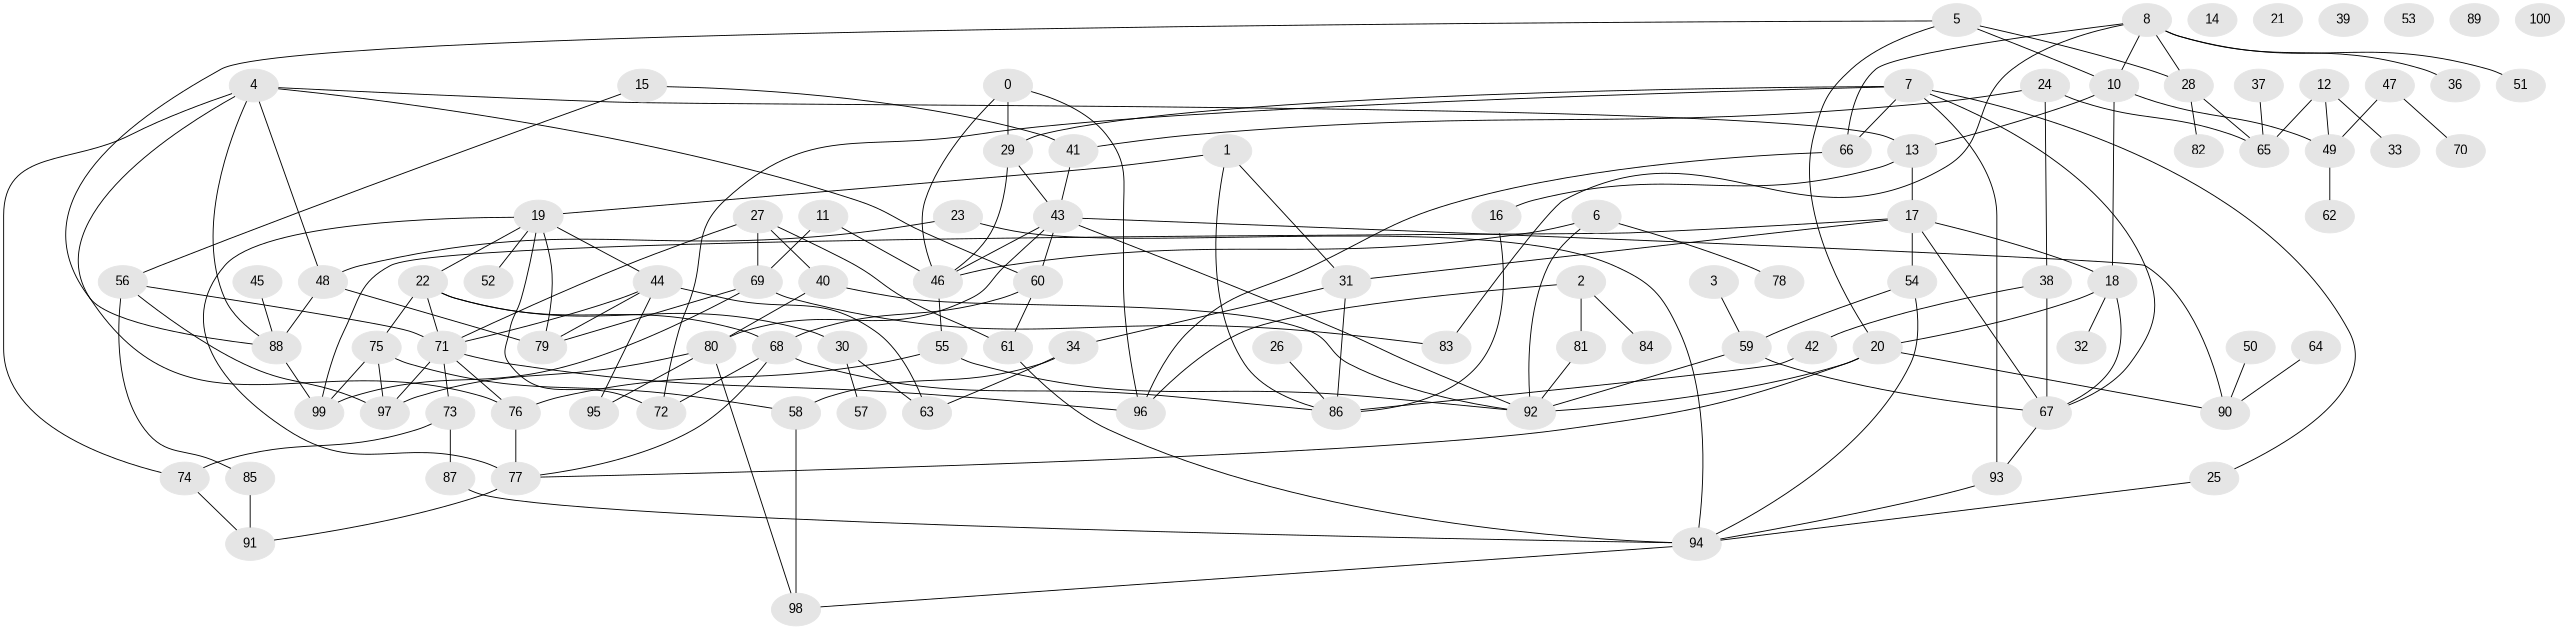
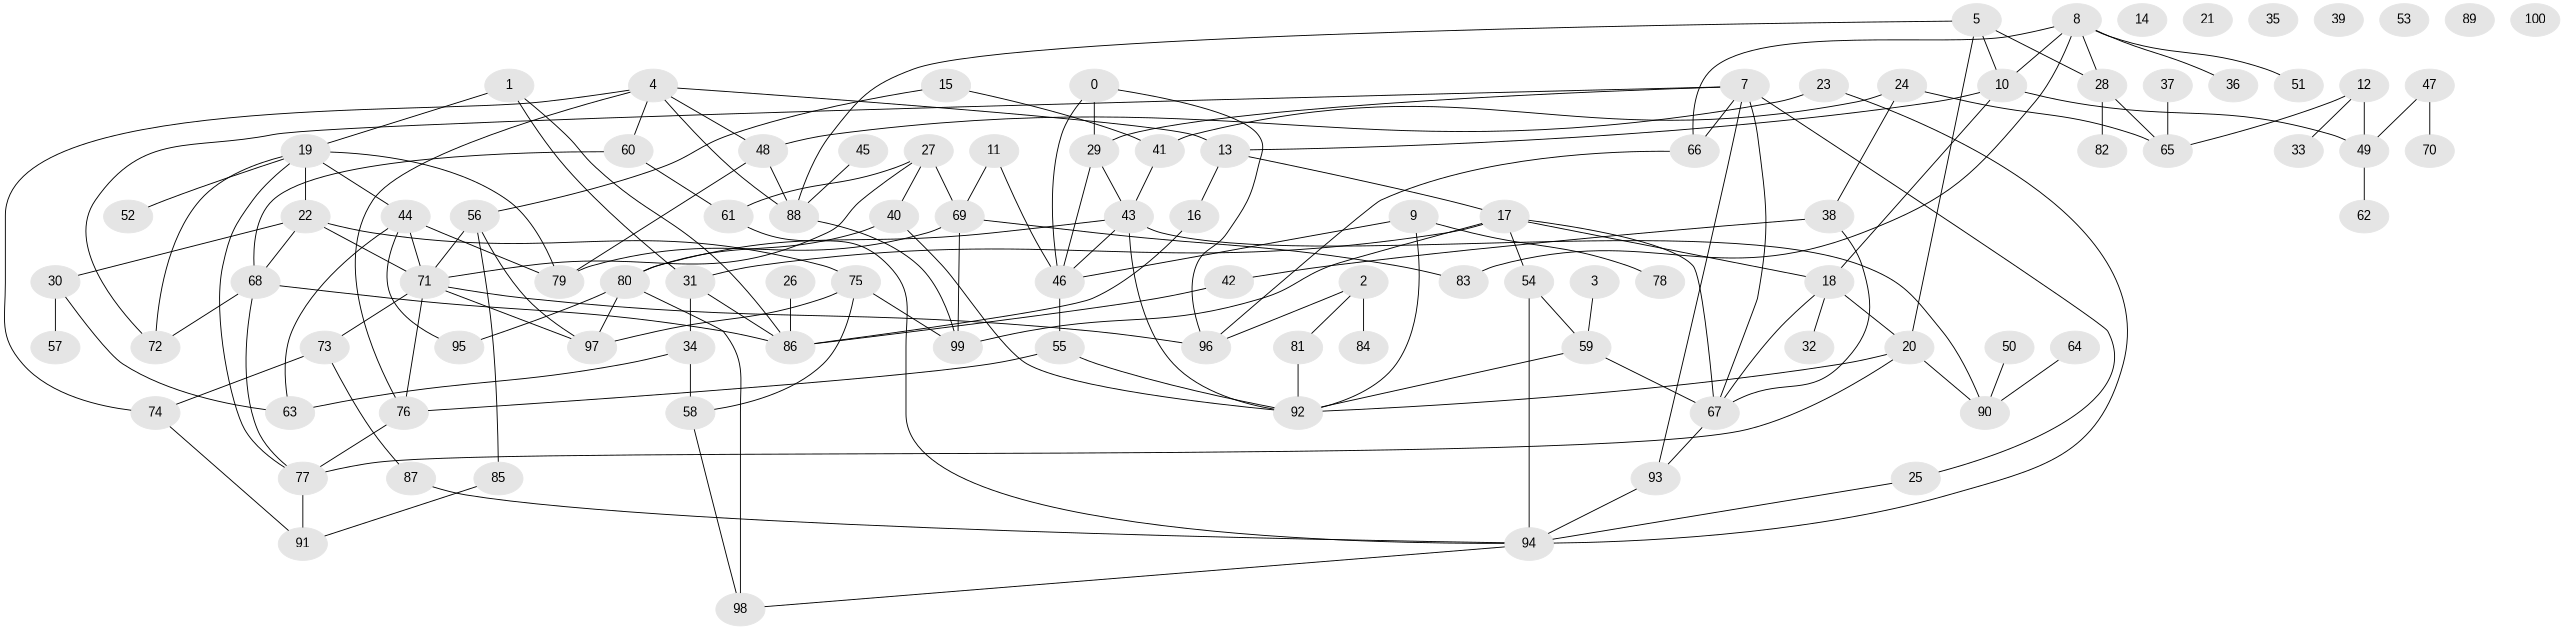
node "35": added
node "6": label "6" -> "9"
edge "43" -- "60": removed
